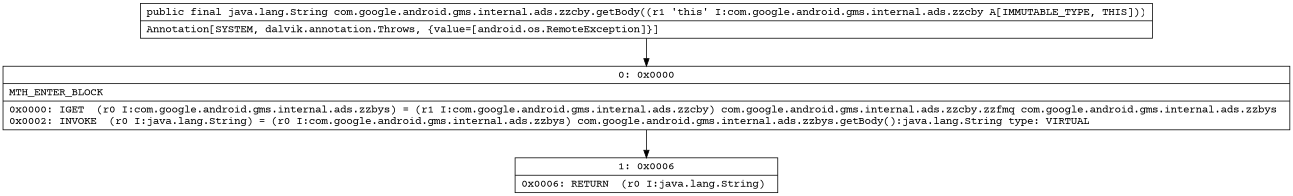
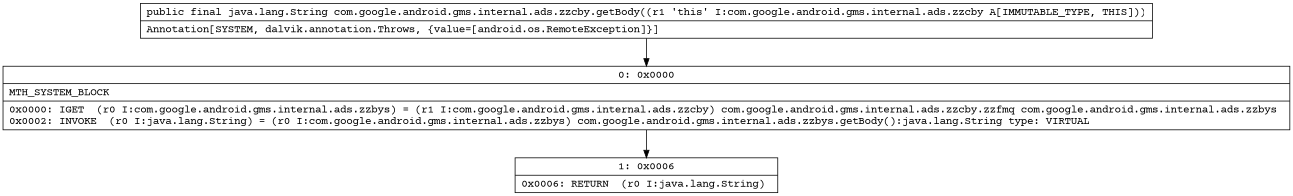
node "0: 0x0000": text "MTH_ENTER_BLOCK" -> "MTH_SYSTEM_BLOCK"
